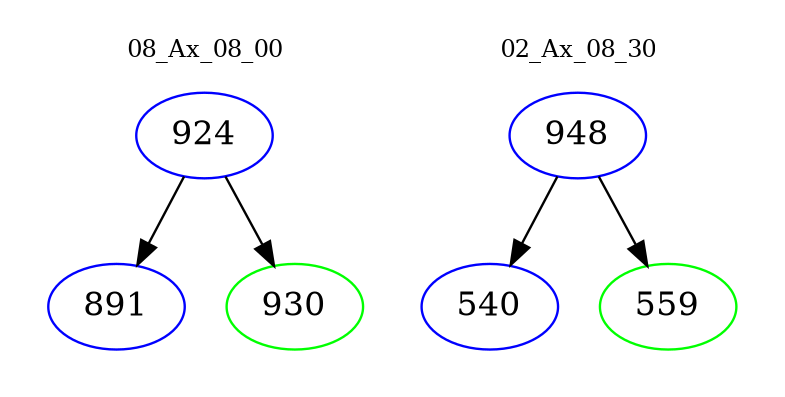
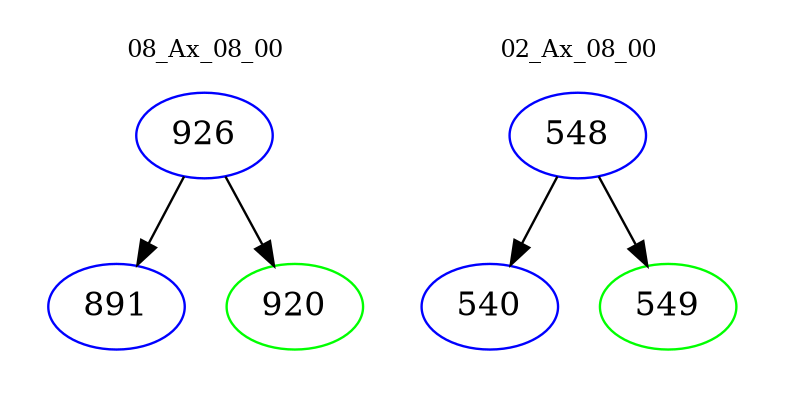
cluster "02_Ax_08_30": label "02_Ax_08_30" -> "02_Ax_08_00"
node "924": label "924" -> "926"
node "948": label "948" -> "548"
node "930": label "930" -> "920"
node "559": label "559" -> "549"
